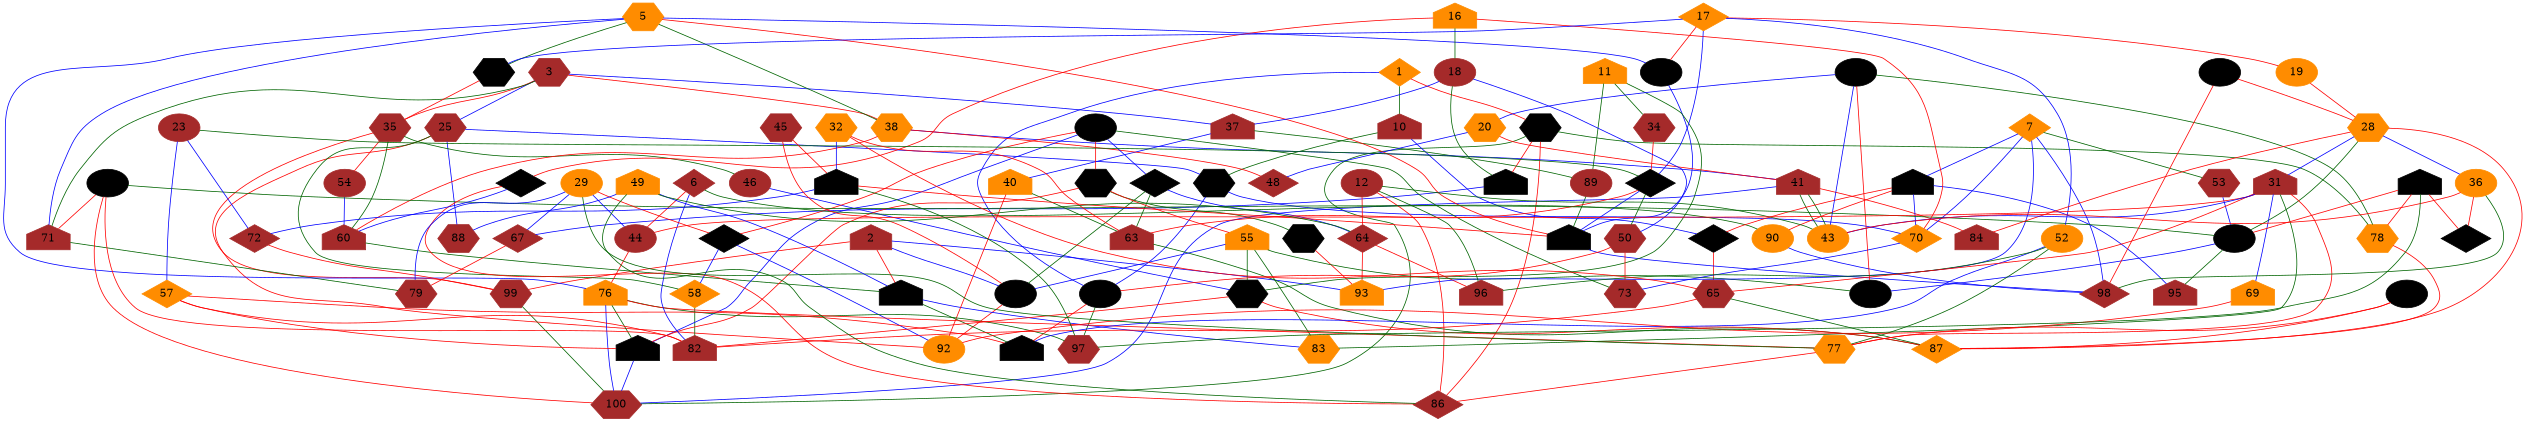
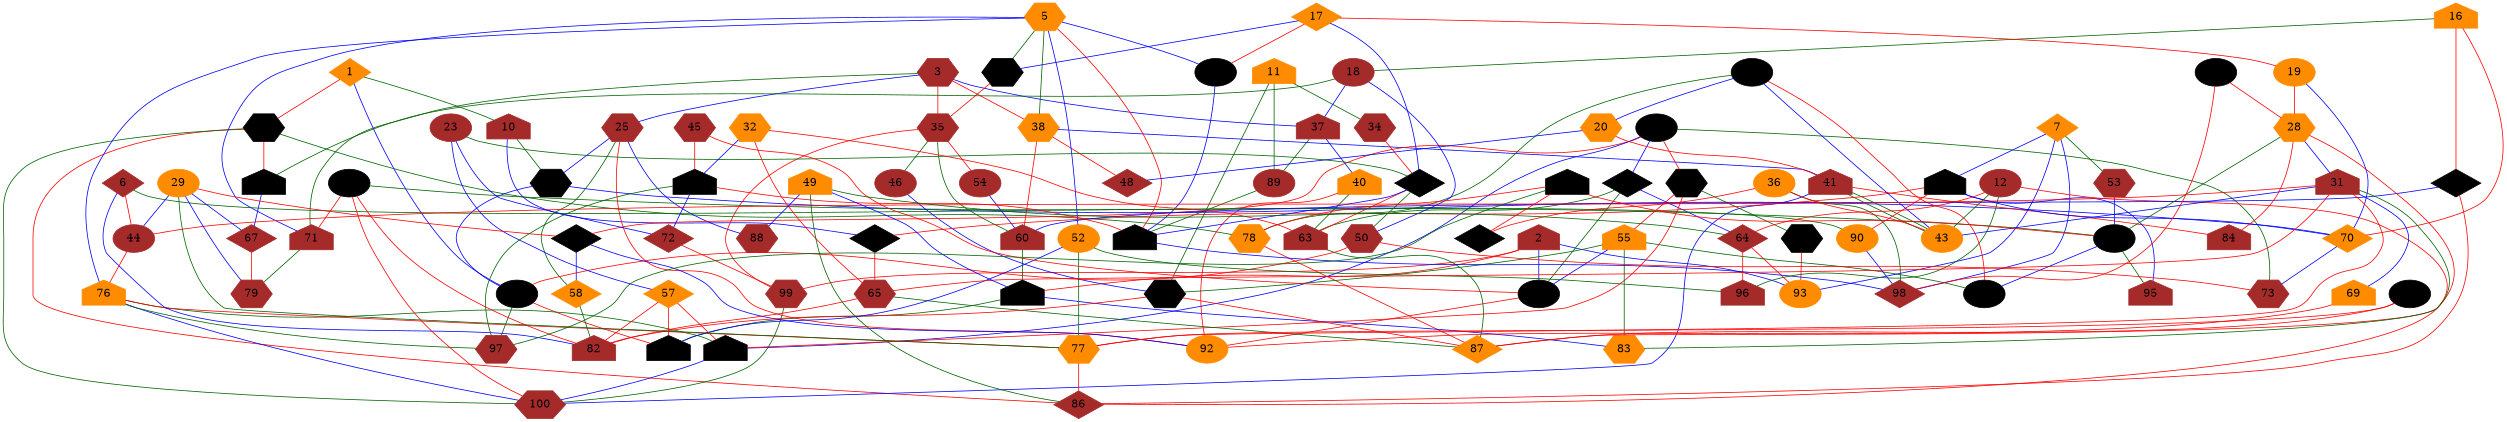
edge "17" -- "52": now "5" -- "52"
edge "28" -- "36": removed
edge "7" -- "70": now "19" -- "70"
node "93": shape house -> ellipse
